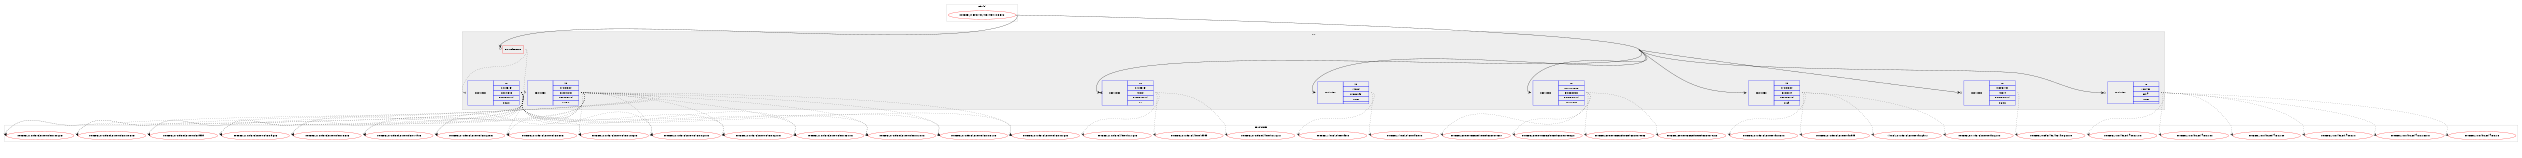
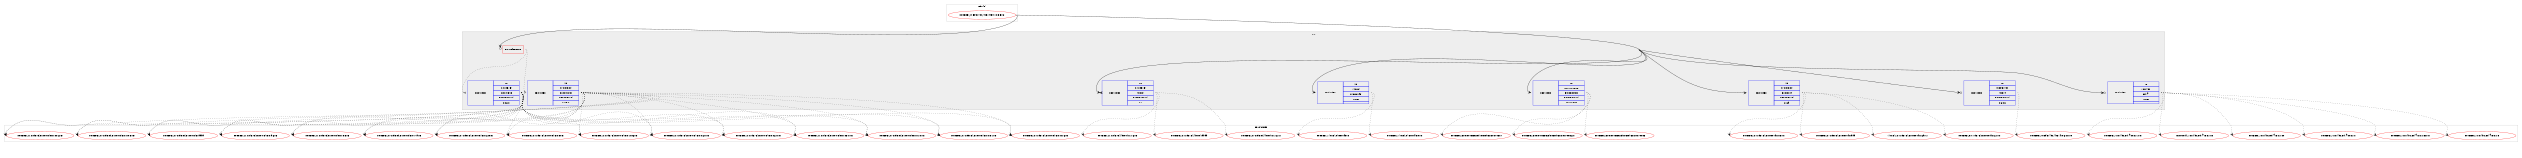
node "portage://app-portage/elt-patches-20170422": removed
node "portage://x11-libs/gtk+-3.24.11": label "portage://x11-libs/gtk+-3.24.11" -> "autoconf://x11-libs/gtk+-3.24.11"
